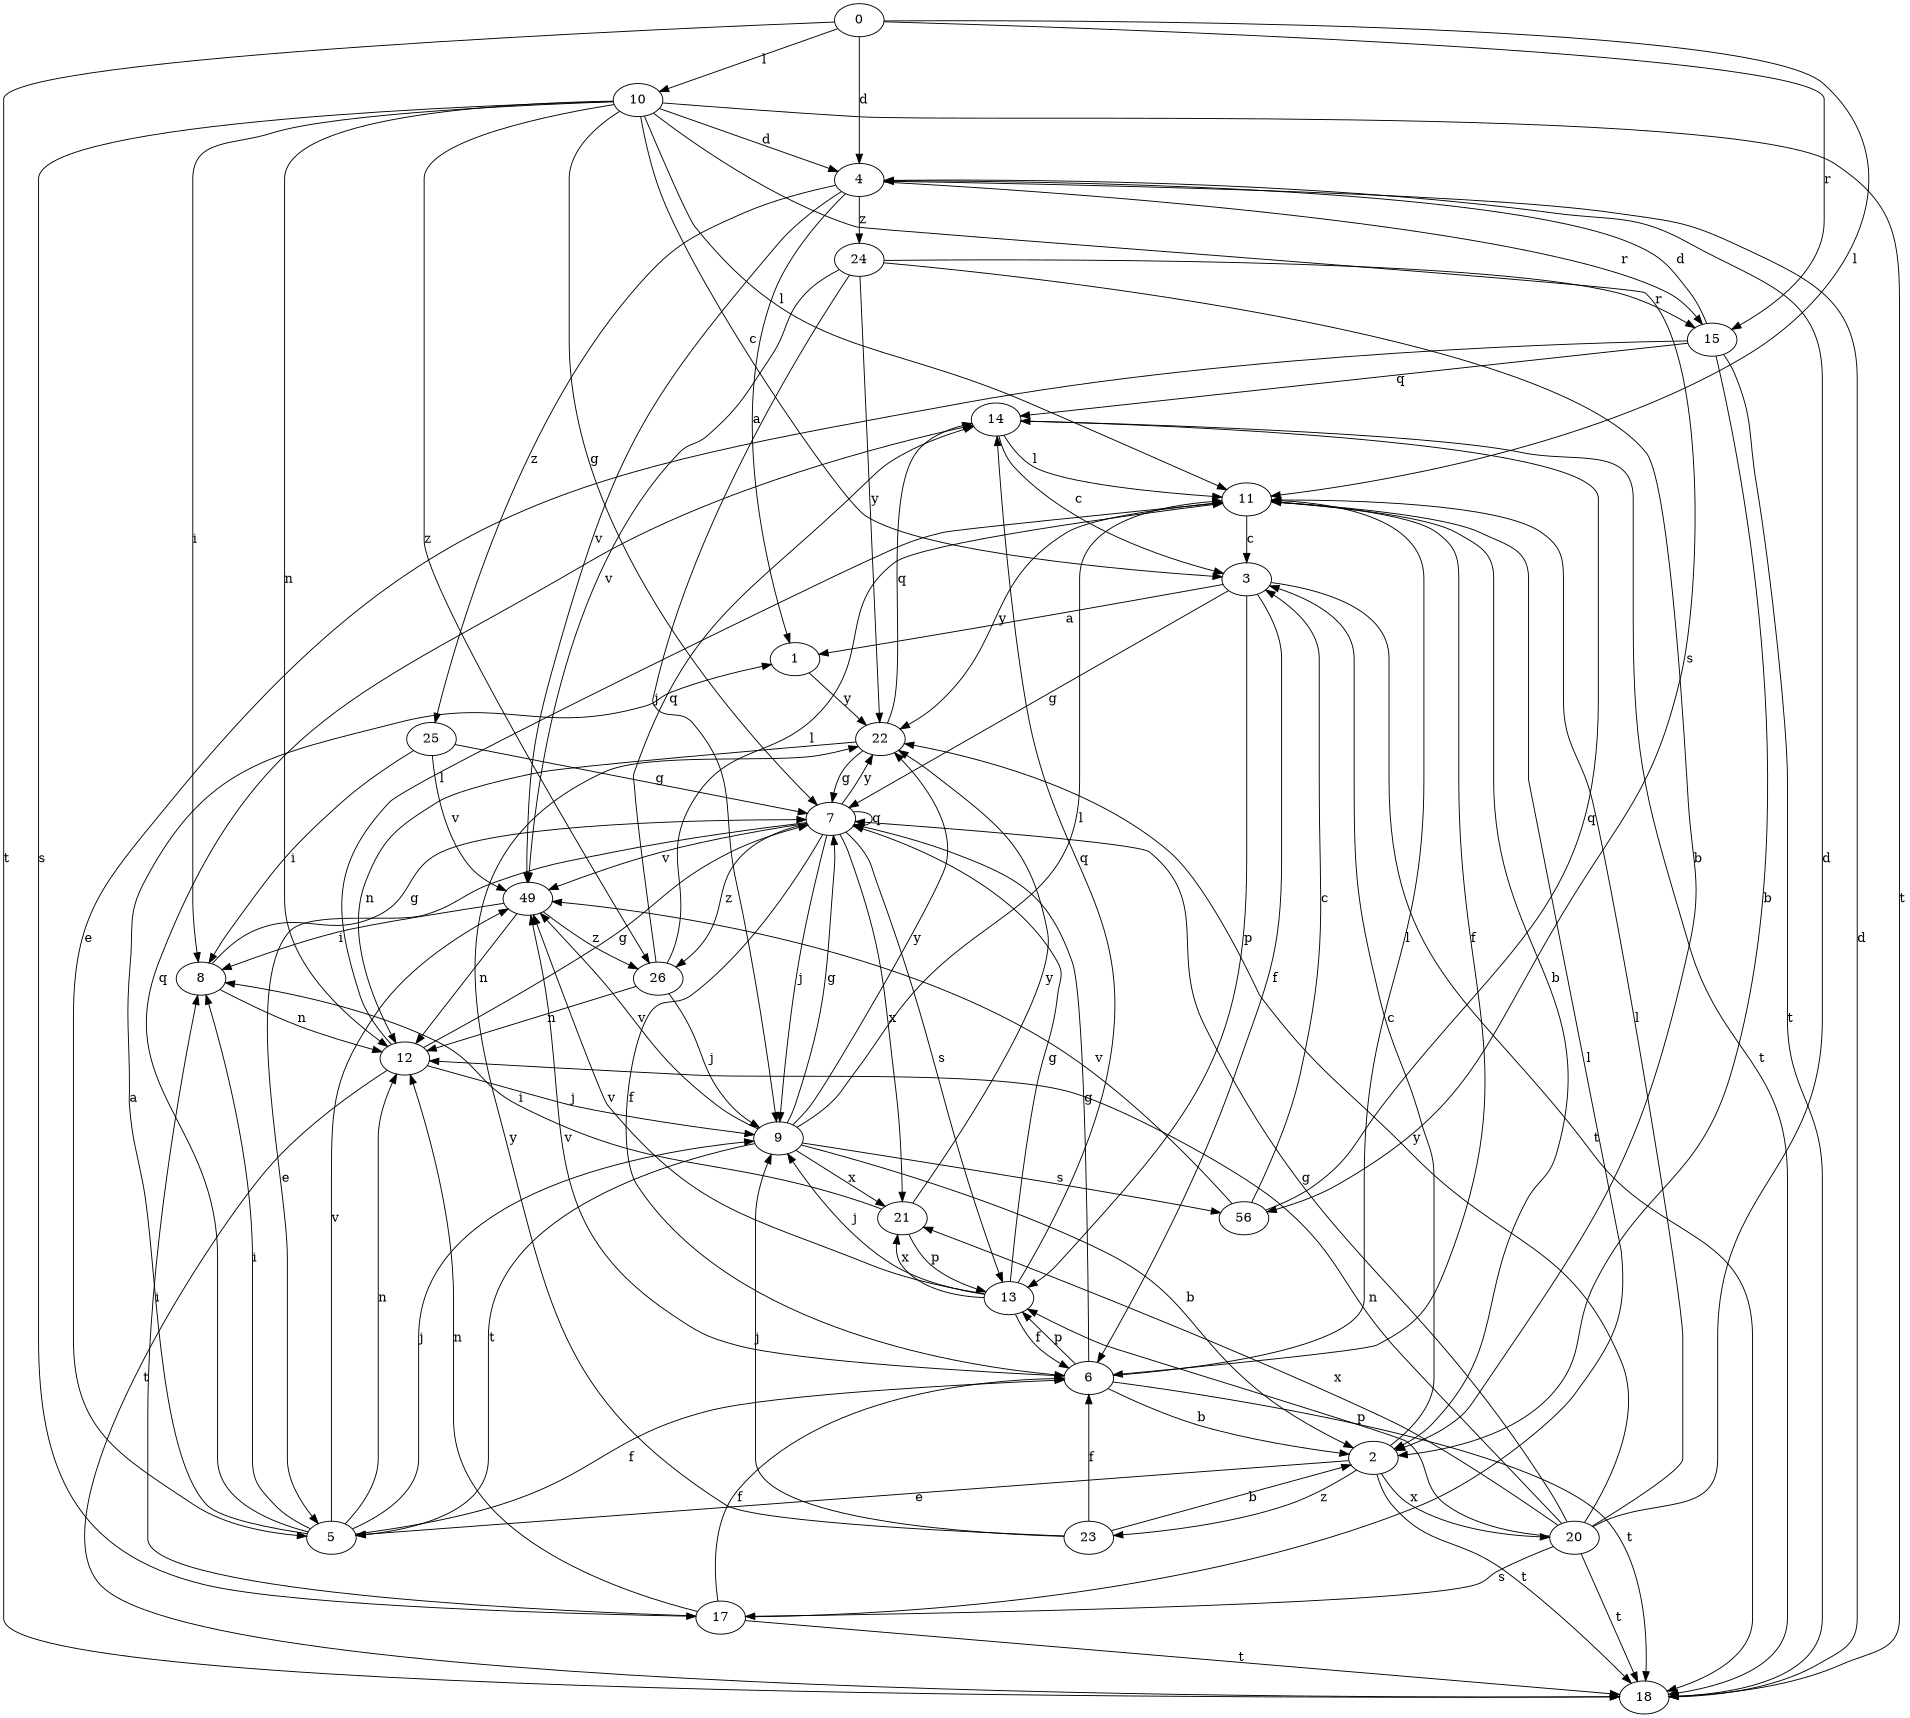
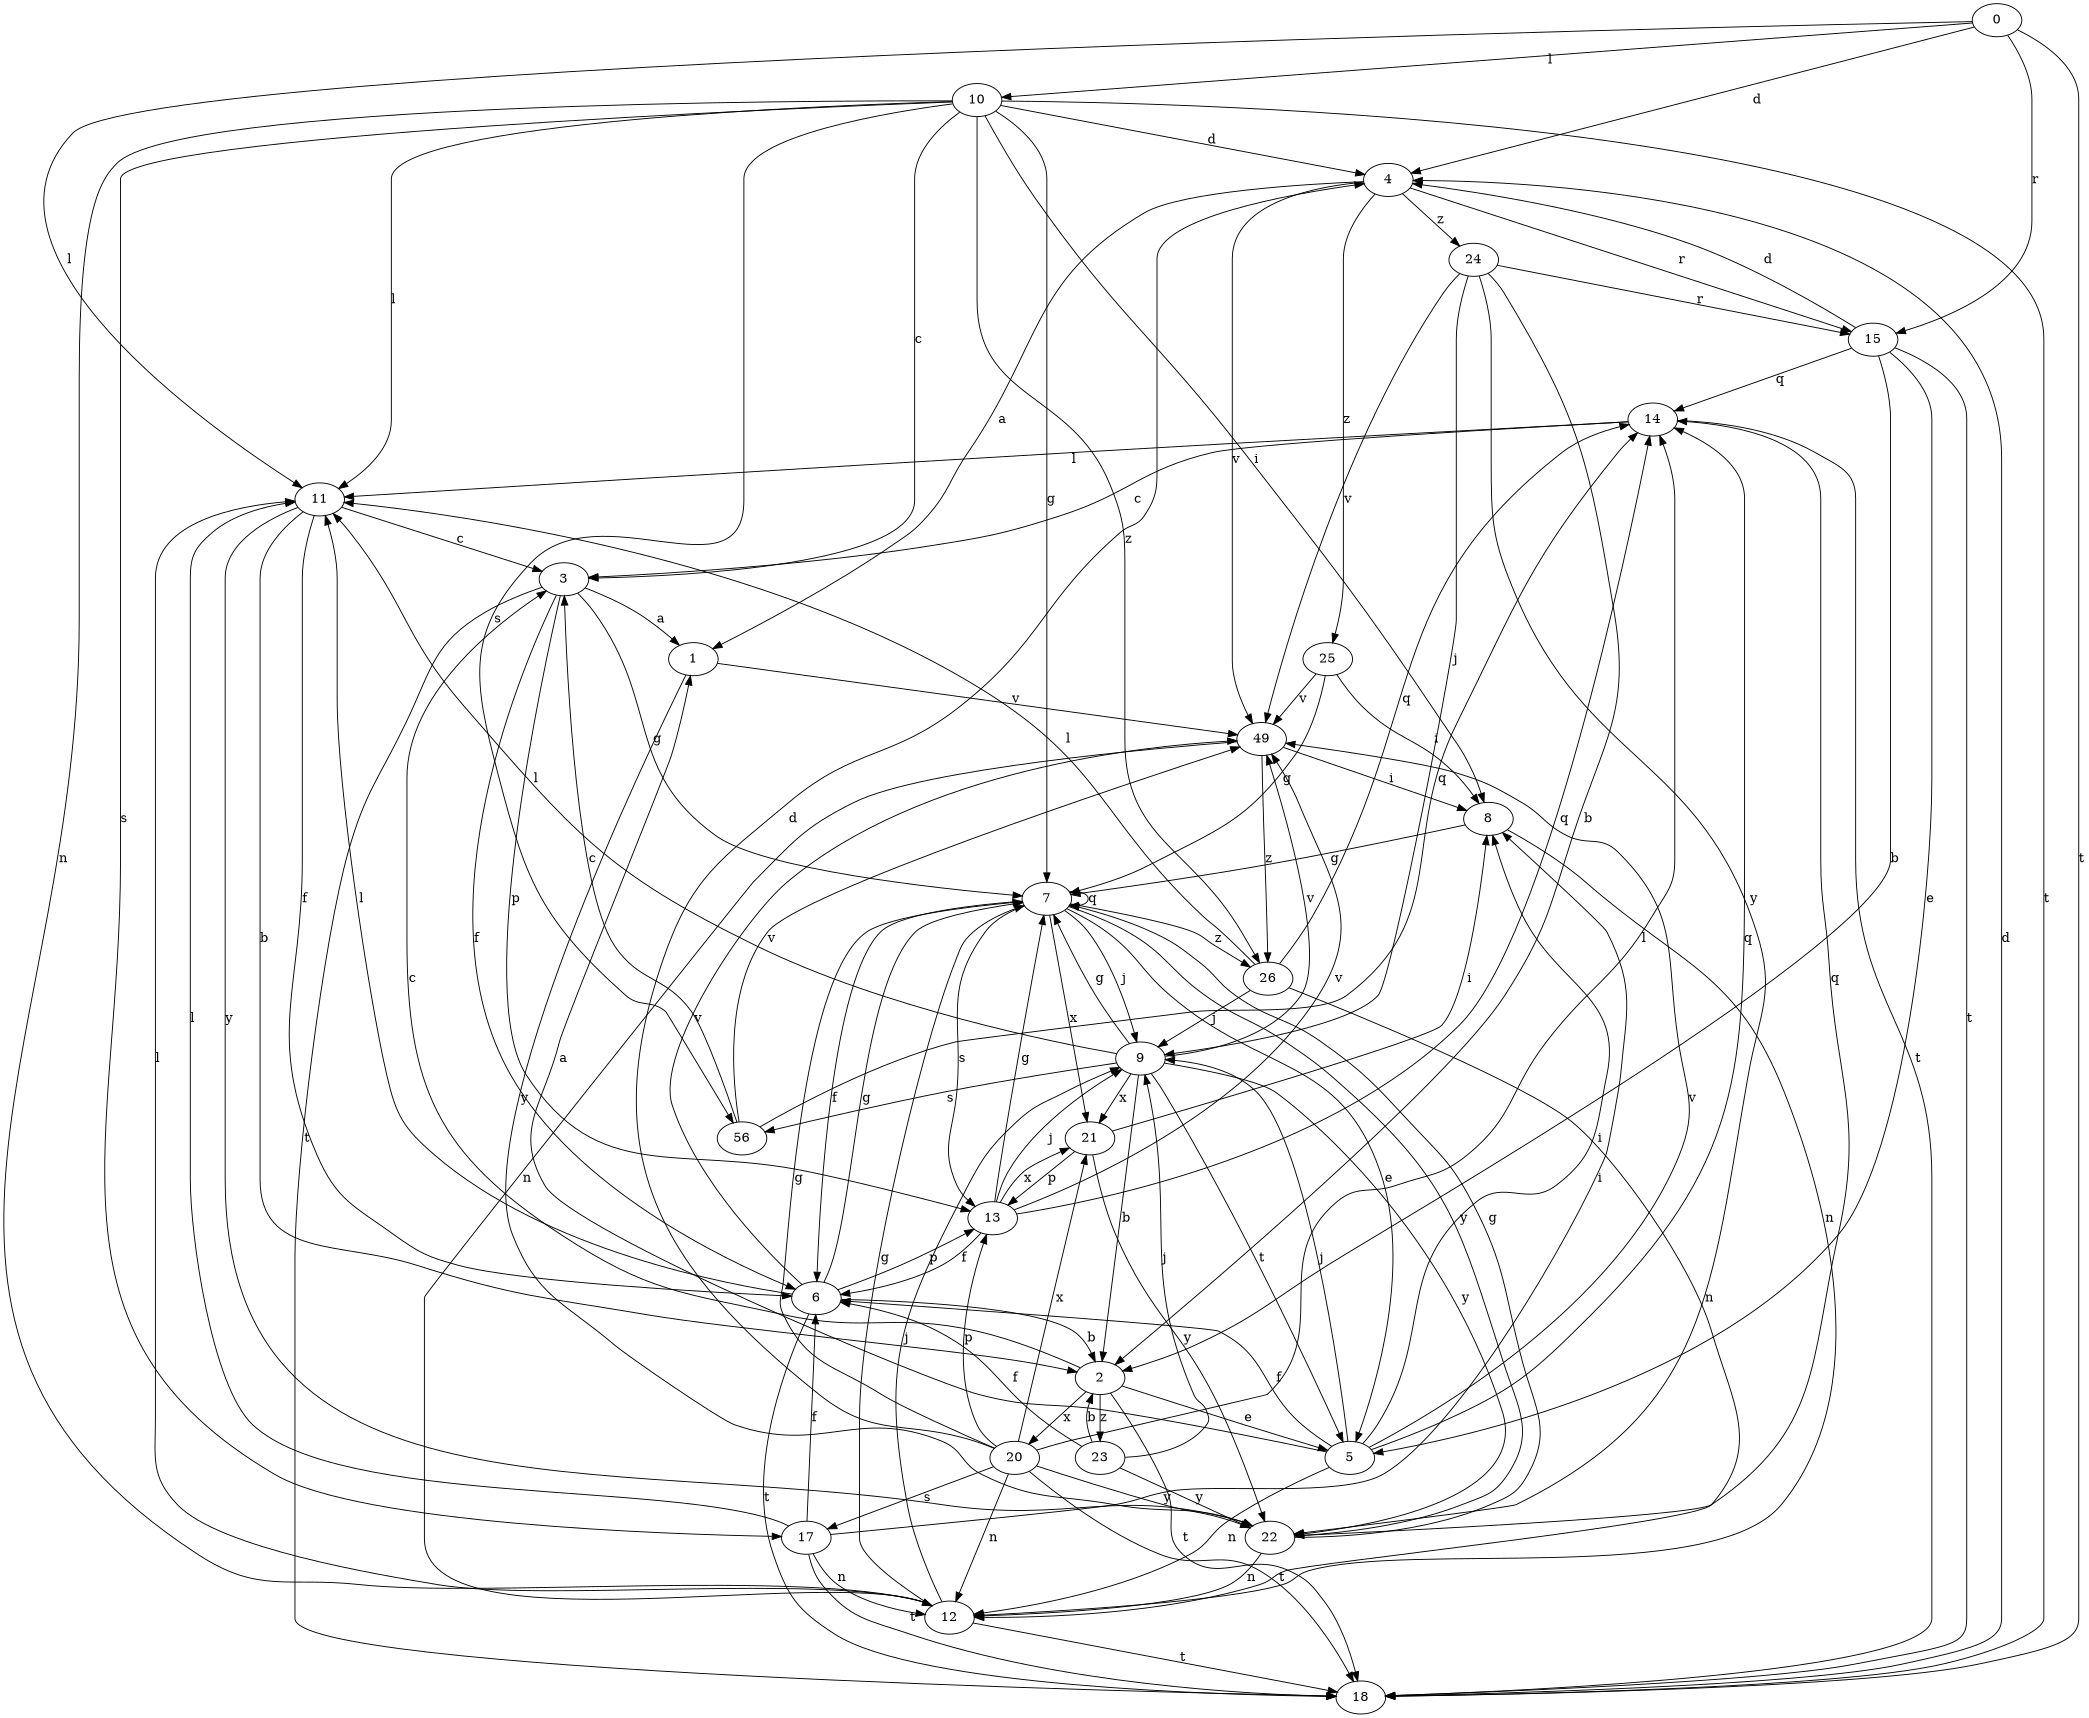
edge "7" -> "49": now "1" -> "49"
edge "20" -> "11": now "20" -> "14"
